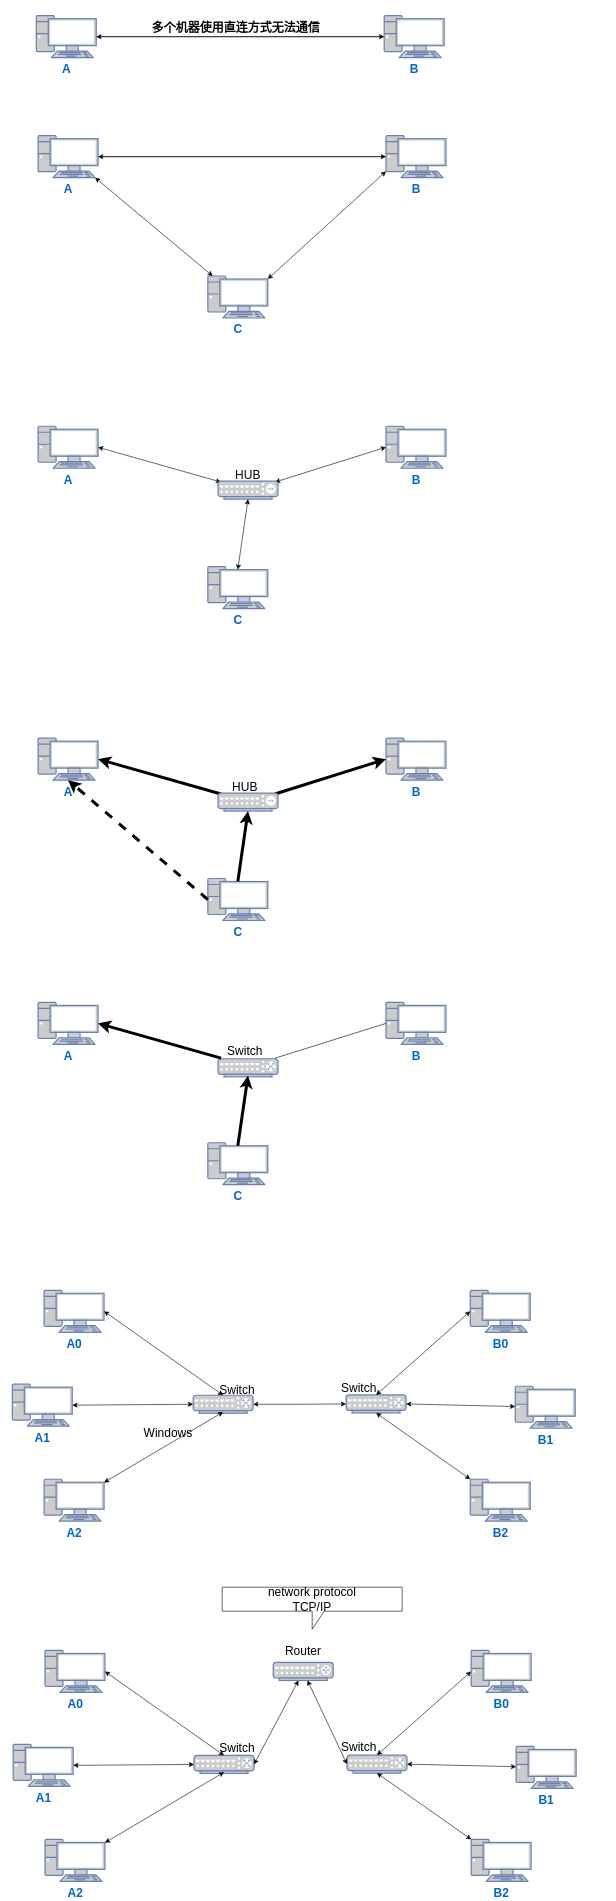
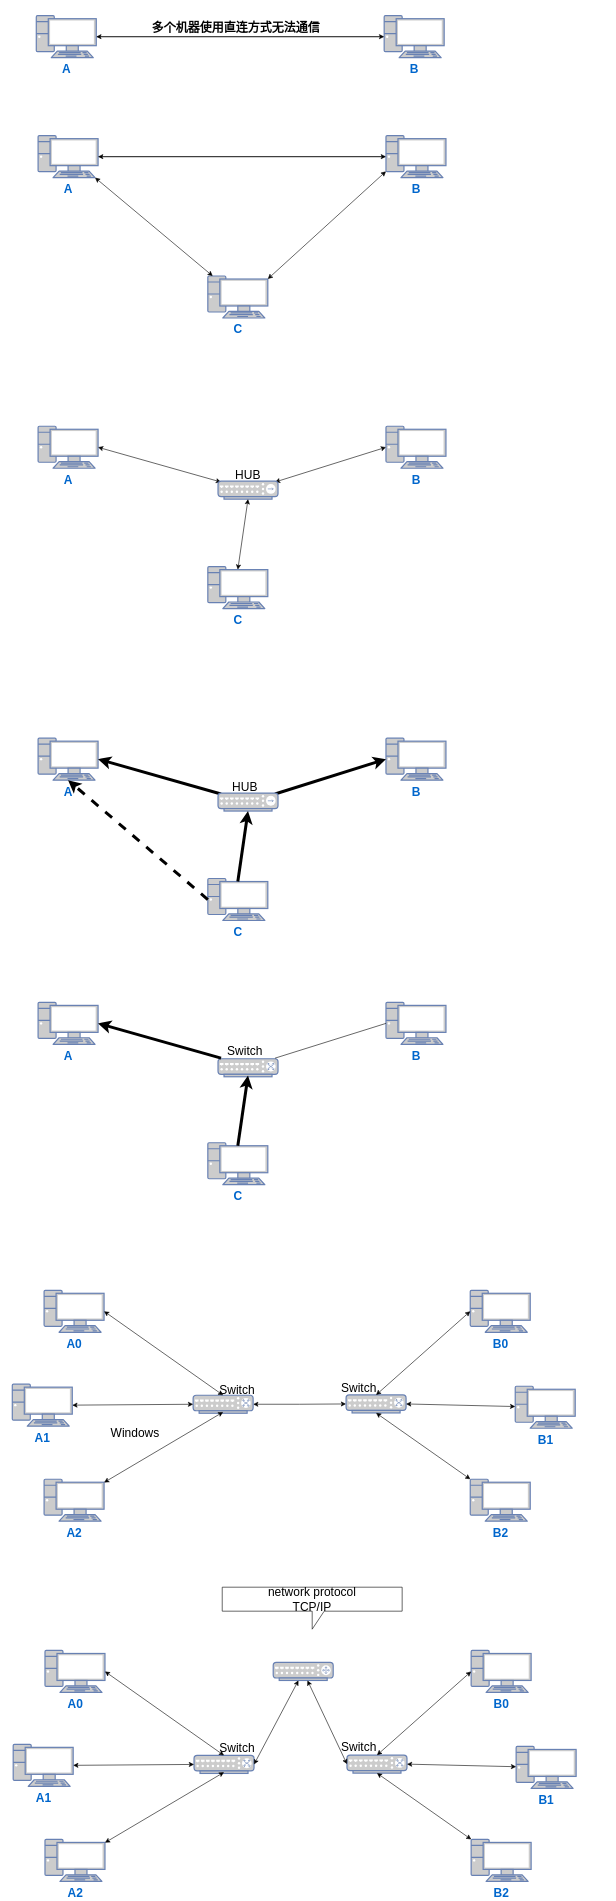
node "Windows": moved (168, 1433) -> (135, 1433)
node "Router": removed
